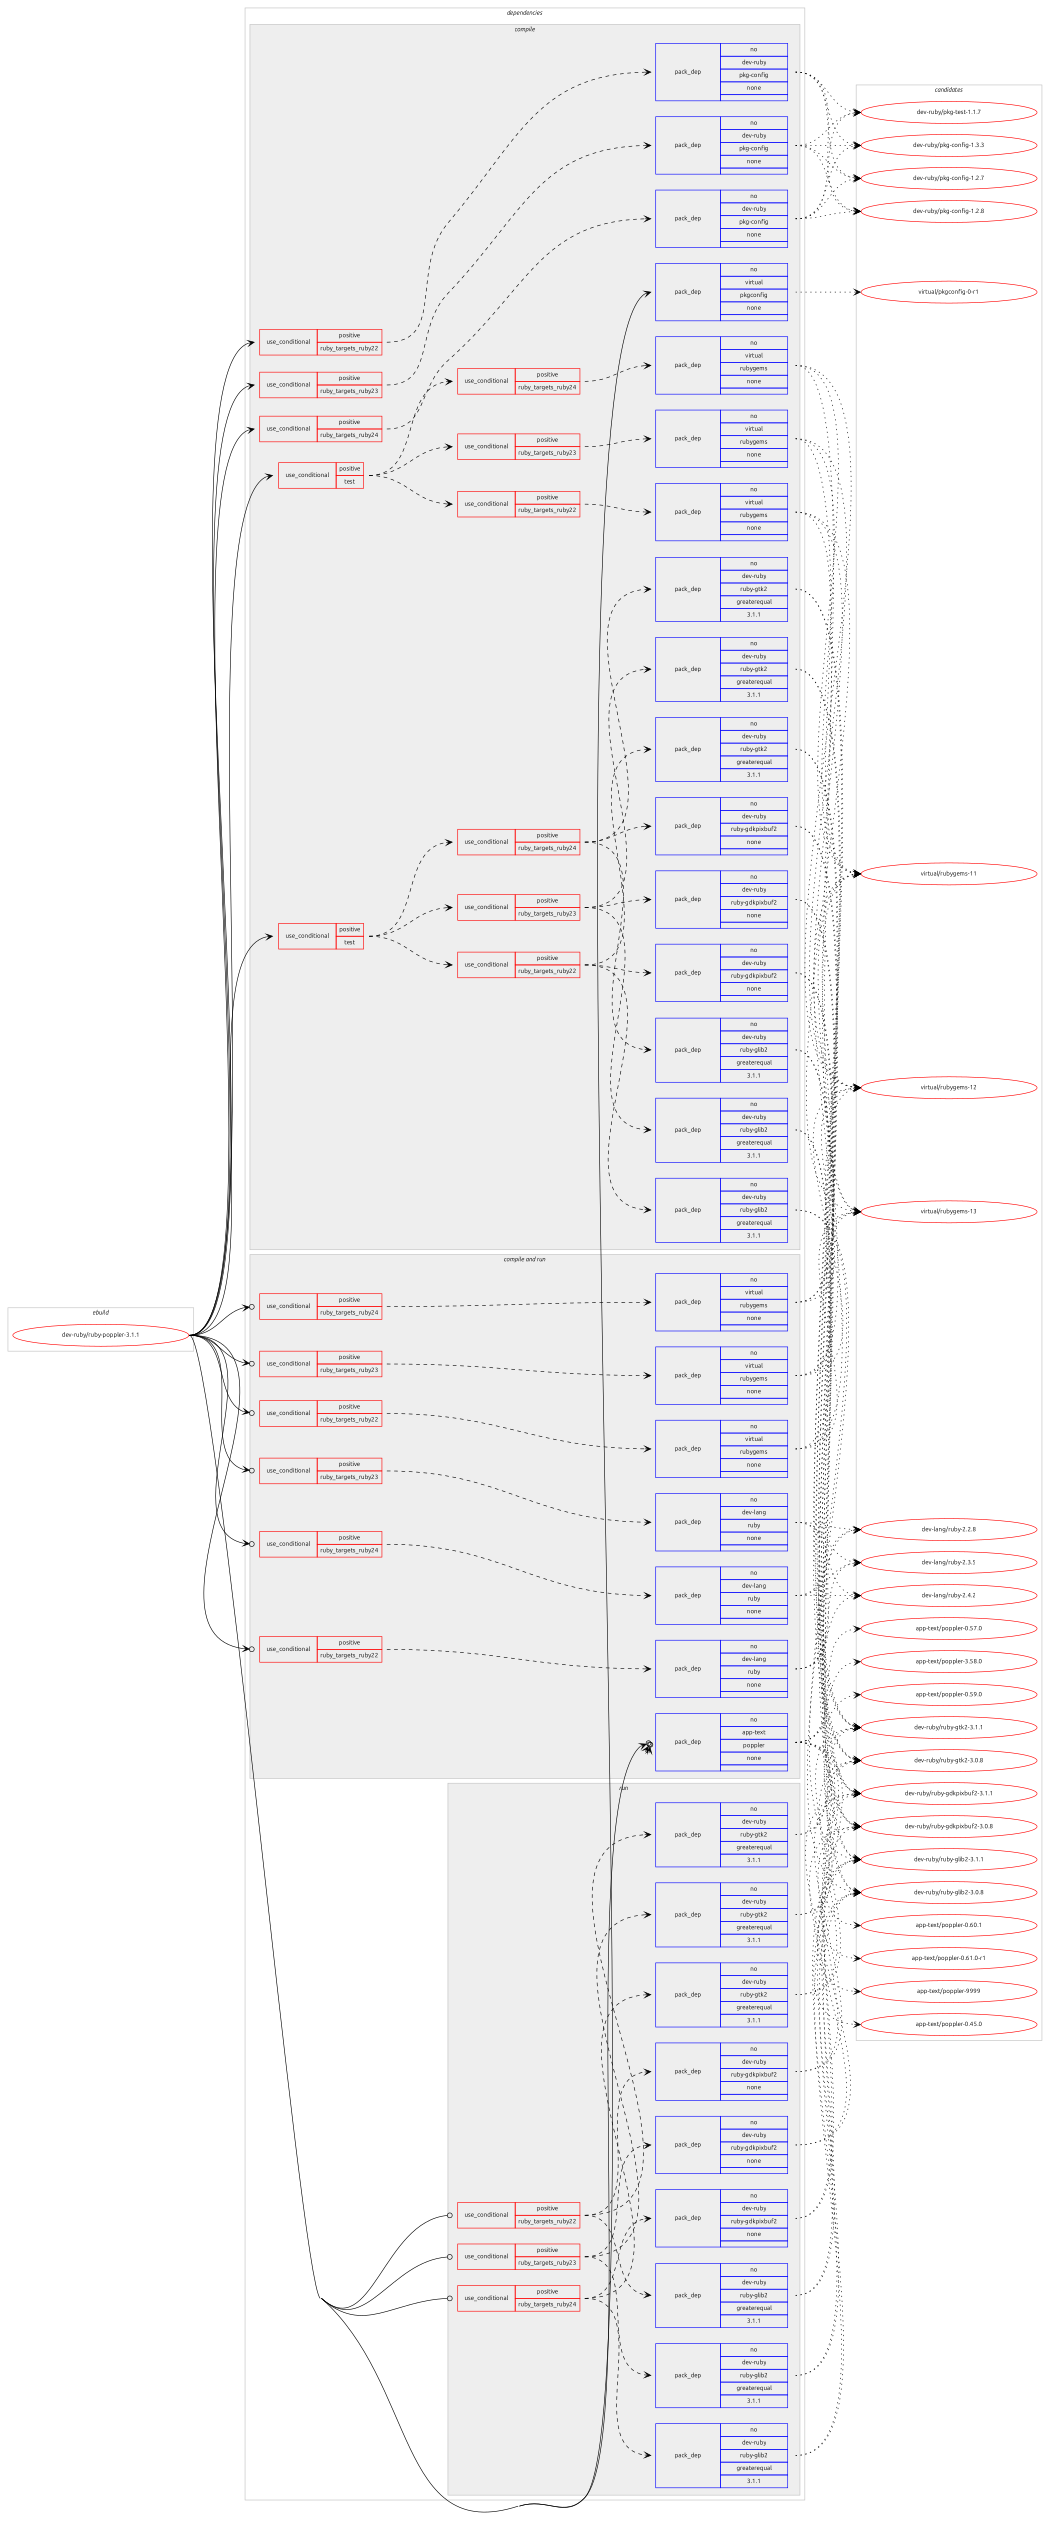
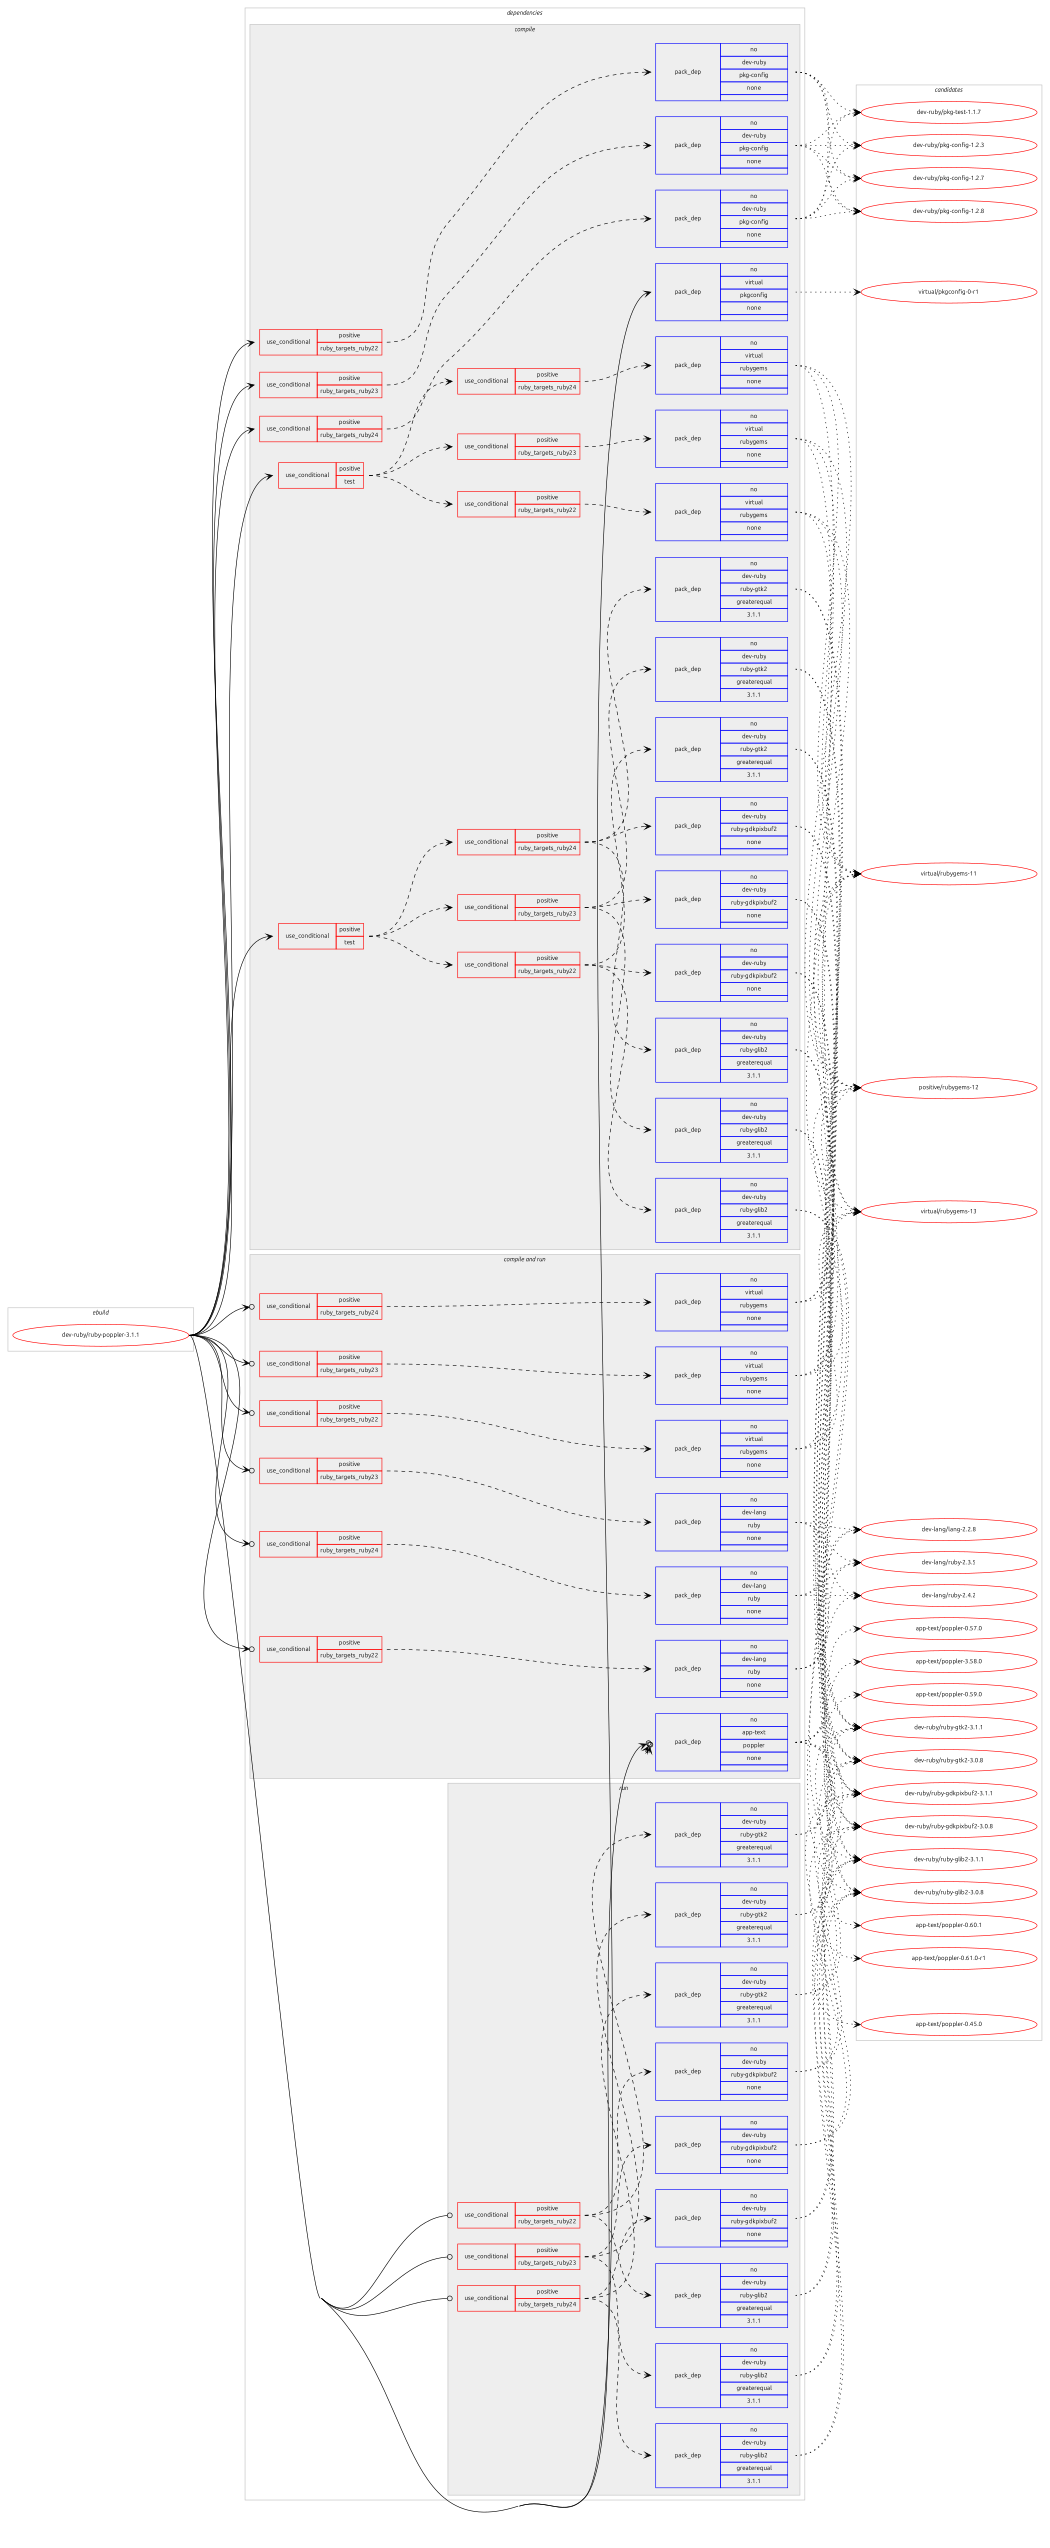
node "dev-ruby/pkg-config-1.3.3": label "dev-ruby/pkg-config-1.3.3" -> "dev-ruby/pkg-config-1.2.3"
node "virtual/rubygems-12": label "virtual/rubygems-12" -> "positive/rubygems-12"
node "dev-lang/ruby-2.2.8": label "dev-lang/ruby-2.2.8" -> "dev-lang/lang-2.2.8"
node "app-text/poppler-9999": removed
